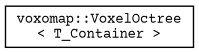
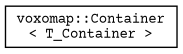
node "voxomap::VoxelOctree < T_Container >": label "voxomap::VoxelOctree < T_Container >" -> "voxomap::Container < T_Container >"
